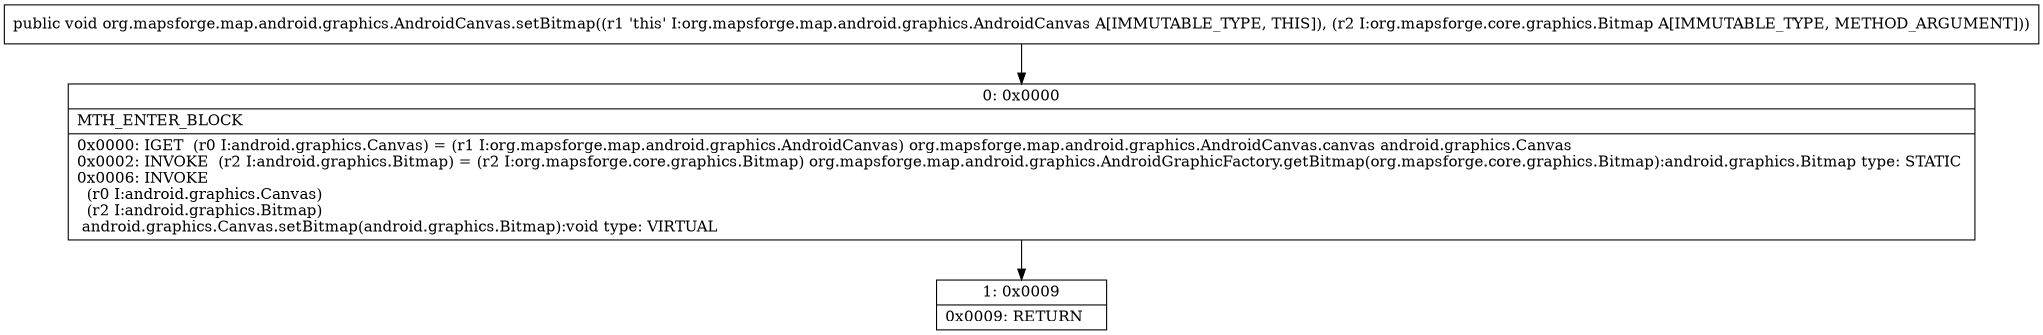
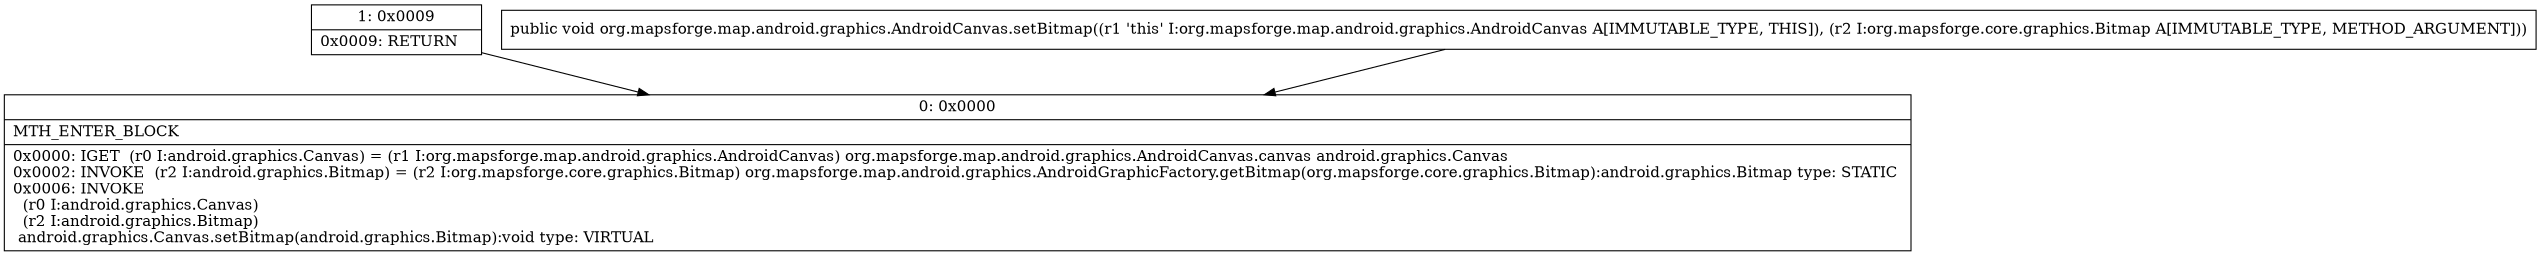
edge "0: 0x0000" -> "1: 0x0009": reversed
